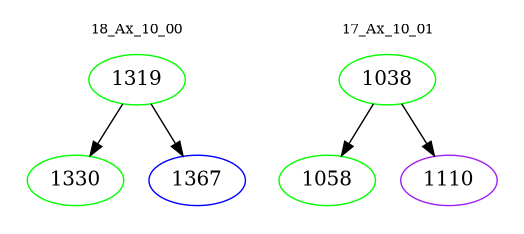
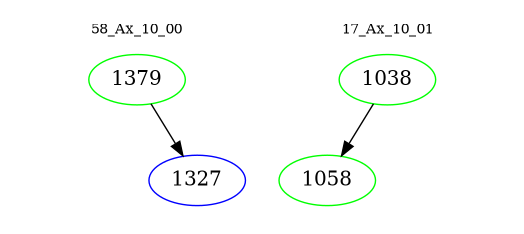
cluster "18_Ax_10_00": label "18_Ax_10_00" -> "58_Ax_10_00"
node "1319": label "1319" -> "1379"
node "1330": removed
node "1367": label "1367" -> "1327"
node "1110": removed
